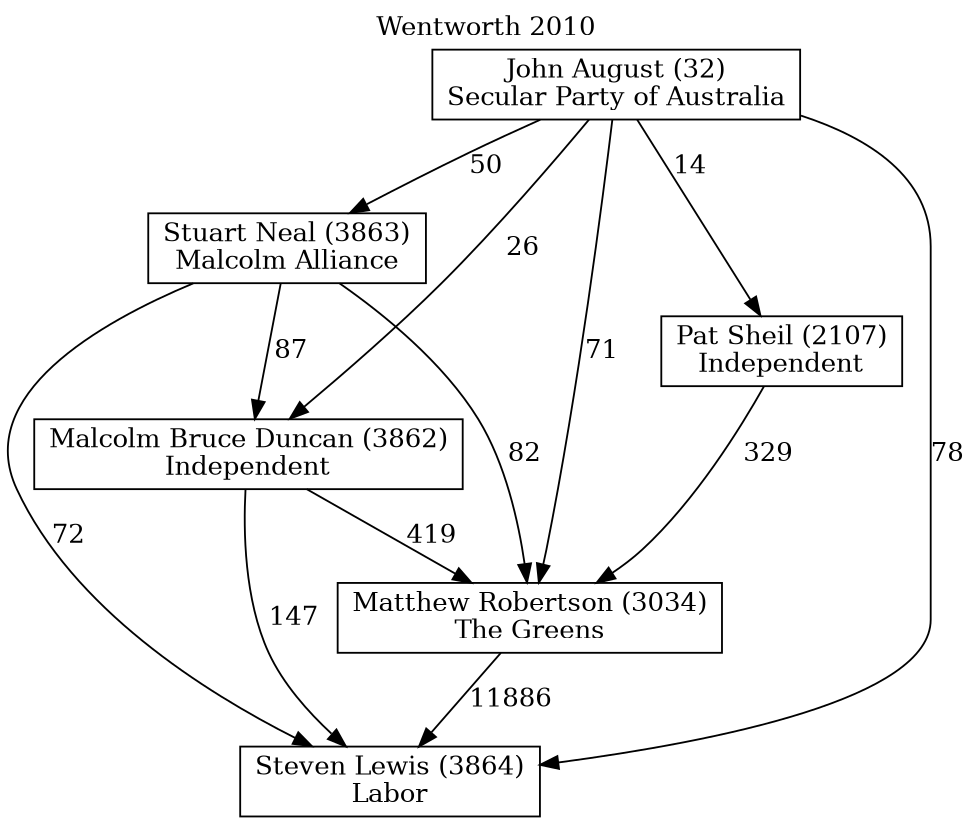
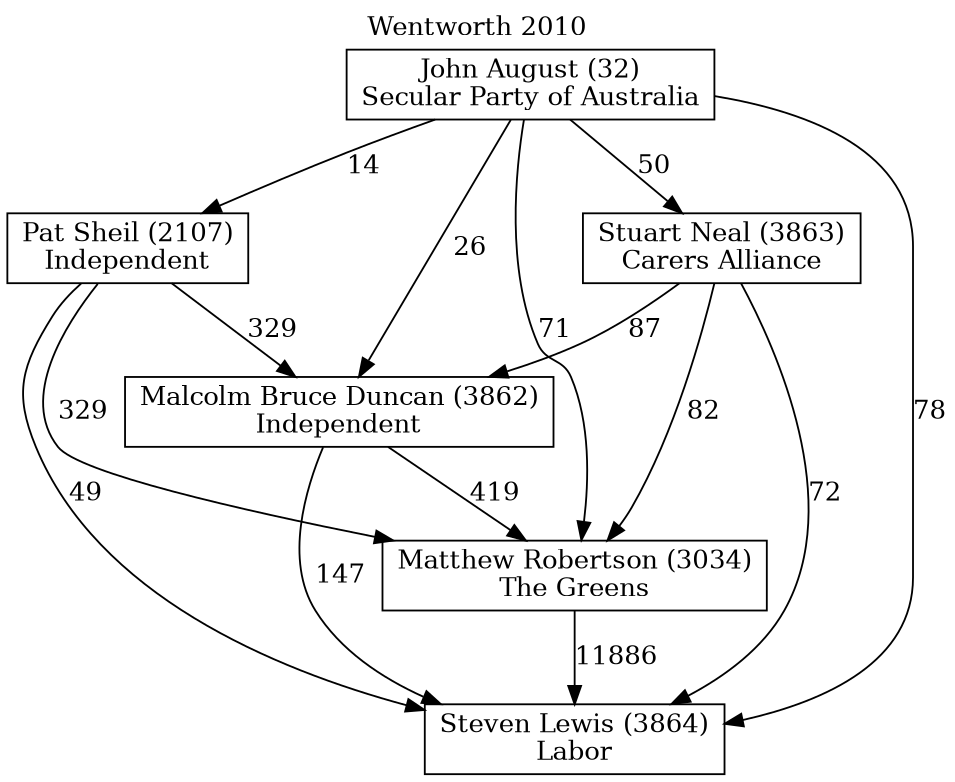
node "Stuart Neal (3863) Malcolm Alliance": label "Stuart Neal (3863) Malcolm Alliance" -> "Stuart Neal (3863) Carers Alliance"
edge "Pat Sheil (2107) Independent" -> "Malcolm Bruce Duncan (3862) Independent": added, label "329"
edge "Pat Sheil (2107) Independent" -> "Steven Lewis (3864) Labor": added, label "49"
